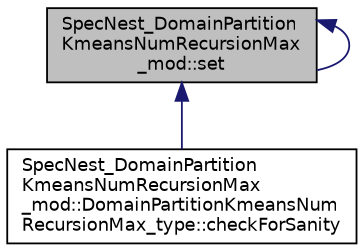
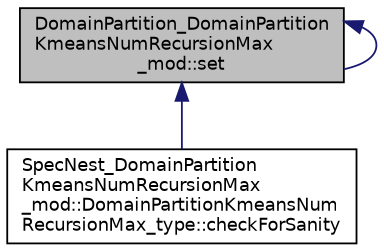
node "SpecNest_DomainPartition KmeansNumRecursionMax _mod::set": label "SpecNest_DomainPartition KmeansNumRecursionMax _mod::set" -> "DomainPartition_DomainPartition KmeansNumRecursionMax _mod::set"
